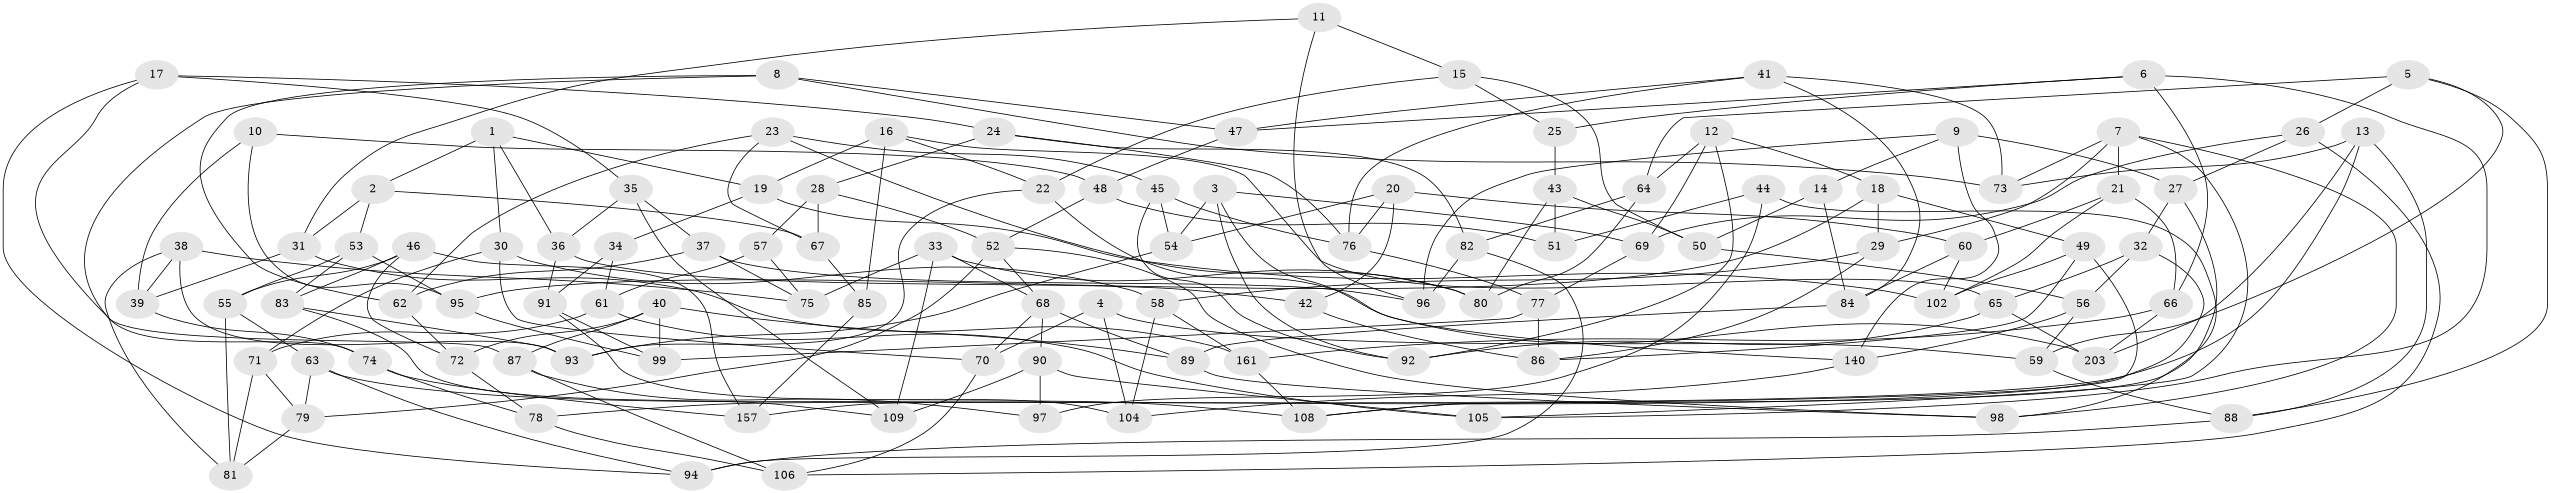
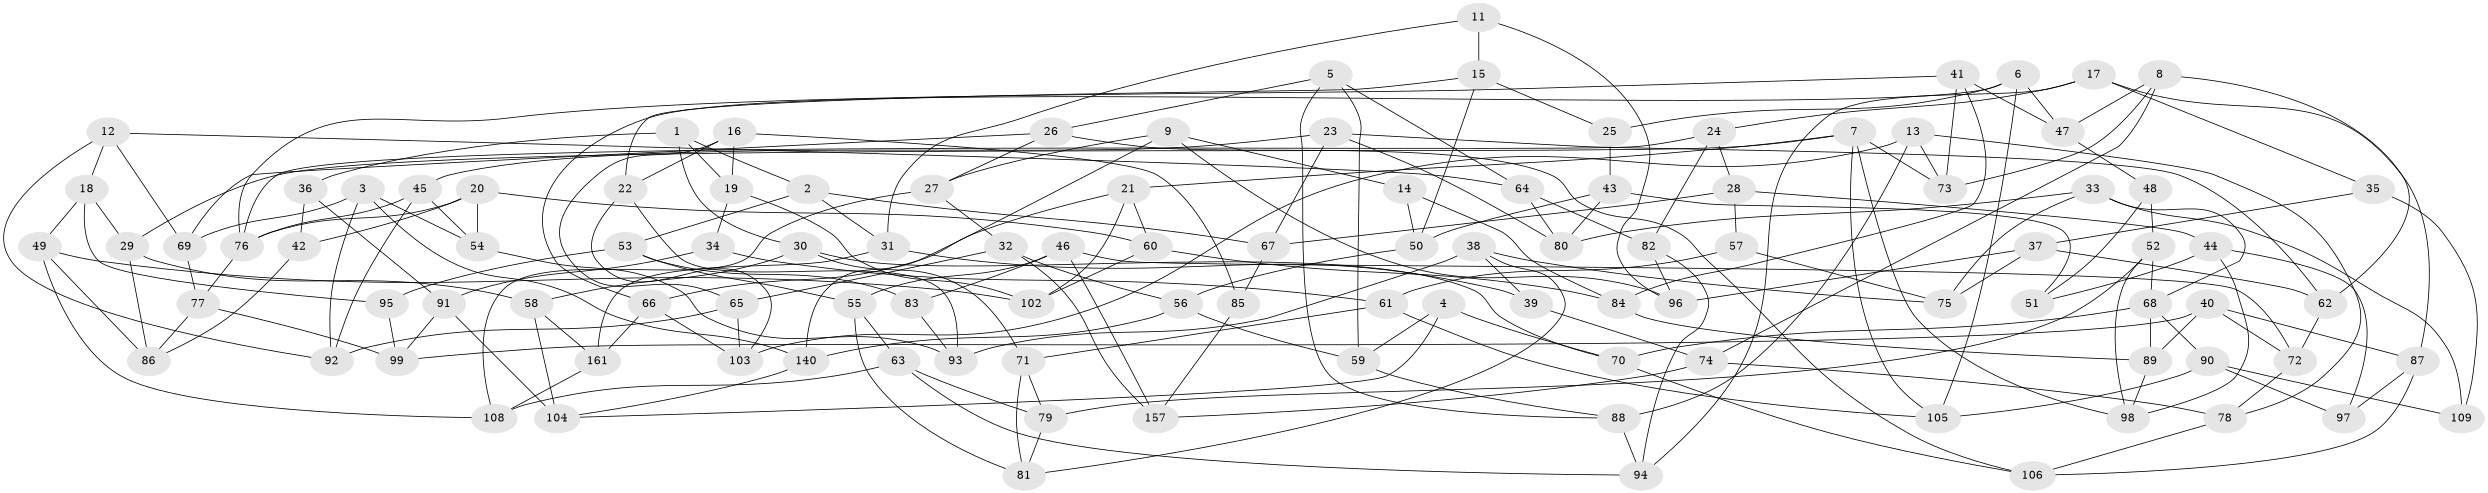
node "10": removed
edge "28" -- "52": now "28" -- "44"
edge "35" -- "36": removed
node "203": label "203" -> "103"
edge "83" -- "109": removed
